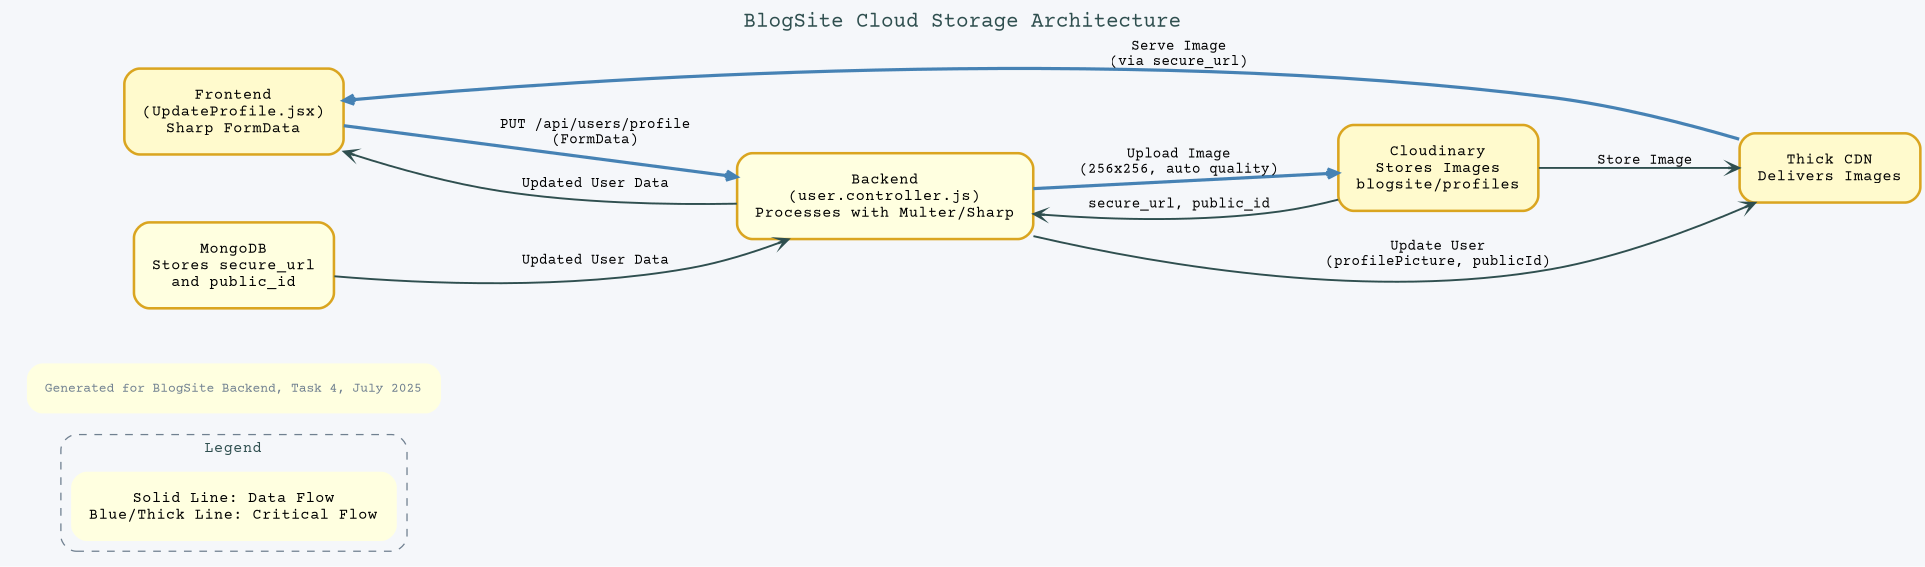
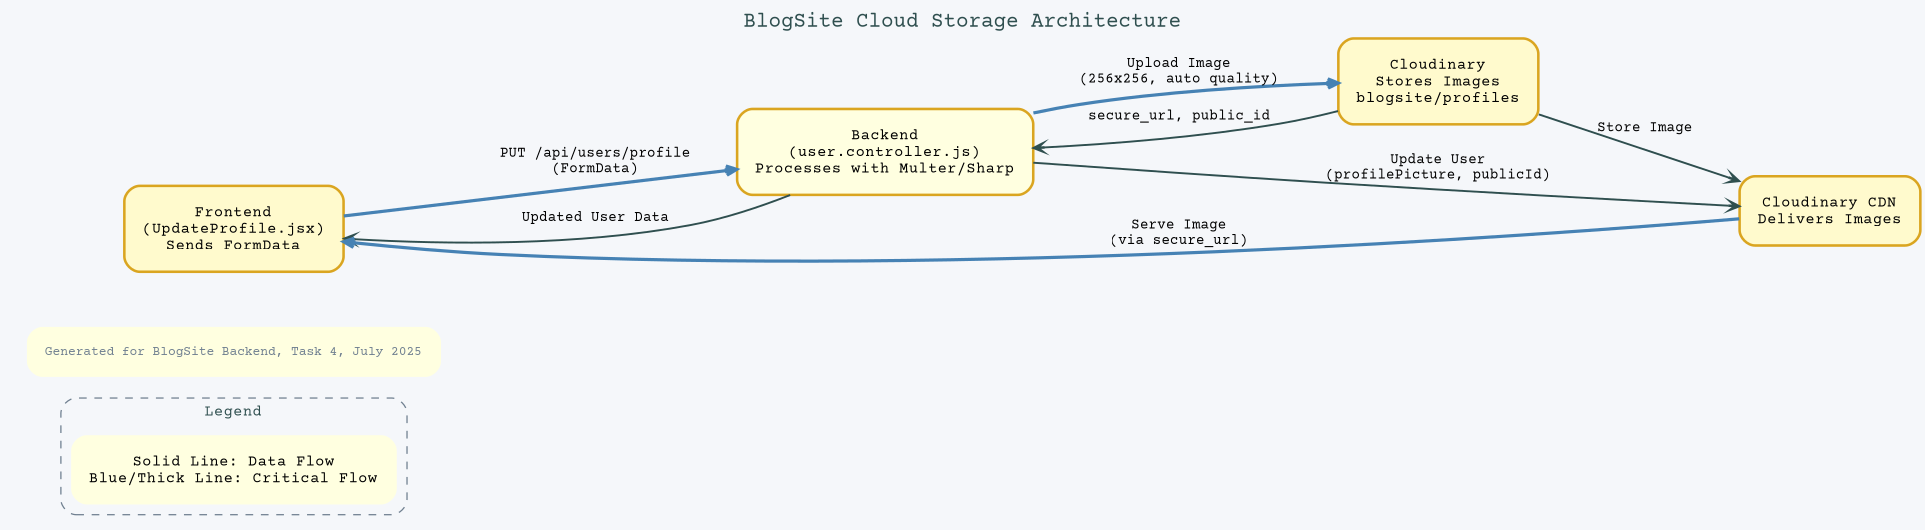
node "Frontend (UpdateProfile.jsx) Sharp FormData": label "Frontend (UpdateProfile.jsx) Sharp FormData" -> "Frontend (UpdateProfile.jsx) Sends FormData"
node "Thick CDN Delivers Images": label "Thick CDN Delivers Images" -> "Cloudinary CDN Delivers Images"
node "MongoDB Stores secure_url and public_id": removed
